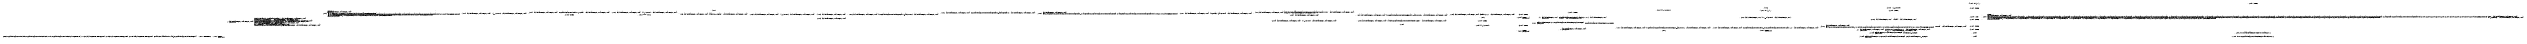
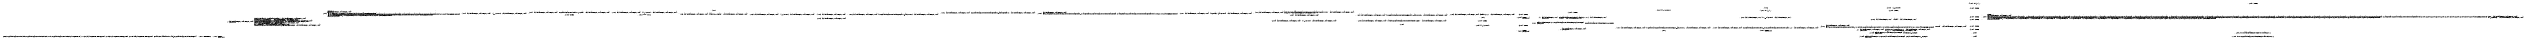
node "53: 0x0091": text "SYSTEM" -> "SYNTHETIC"
